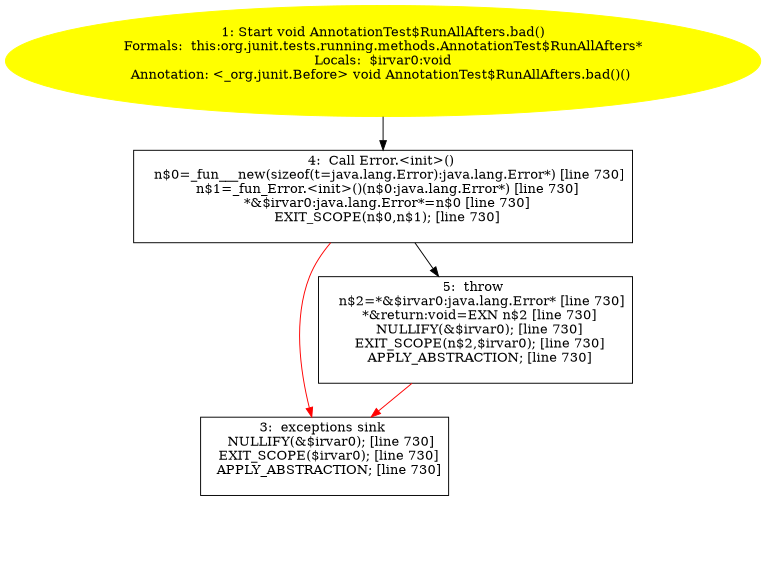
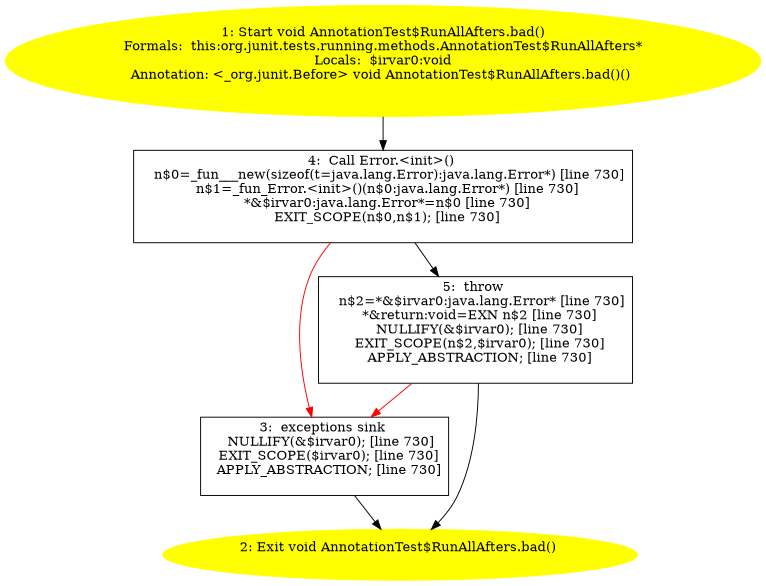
node "2: Exit void AnnotationTest$RunAllAfters.bad()": added
